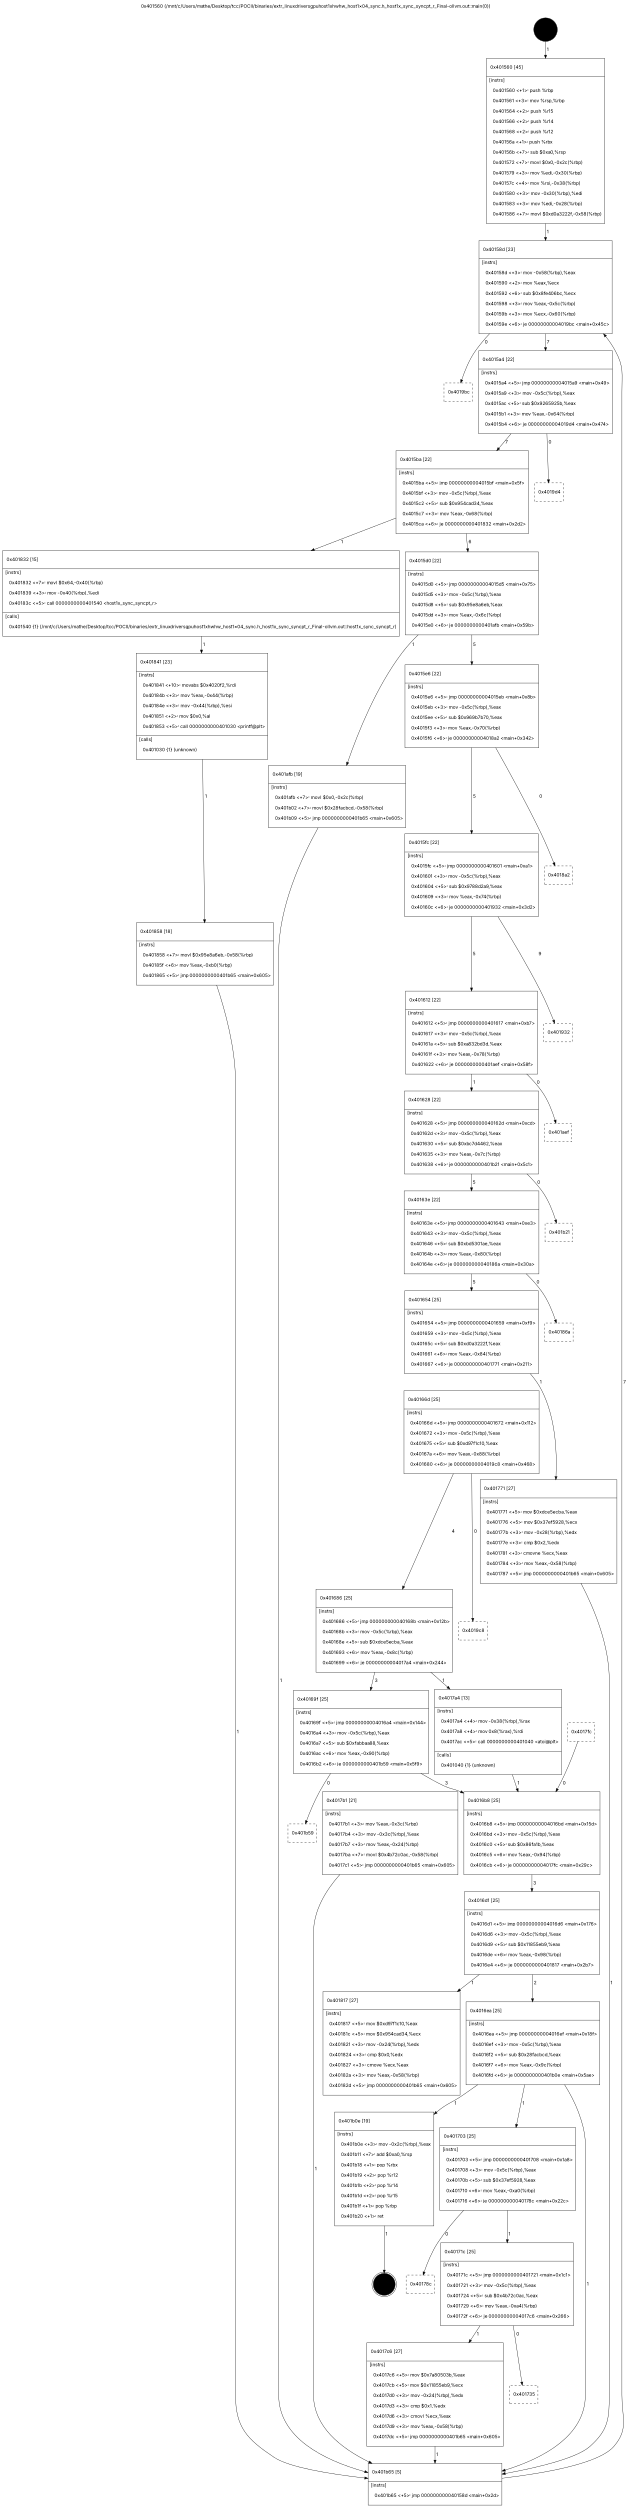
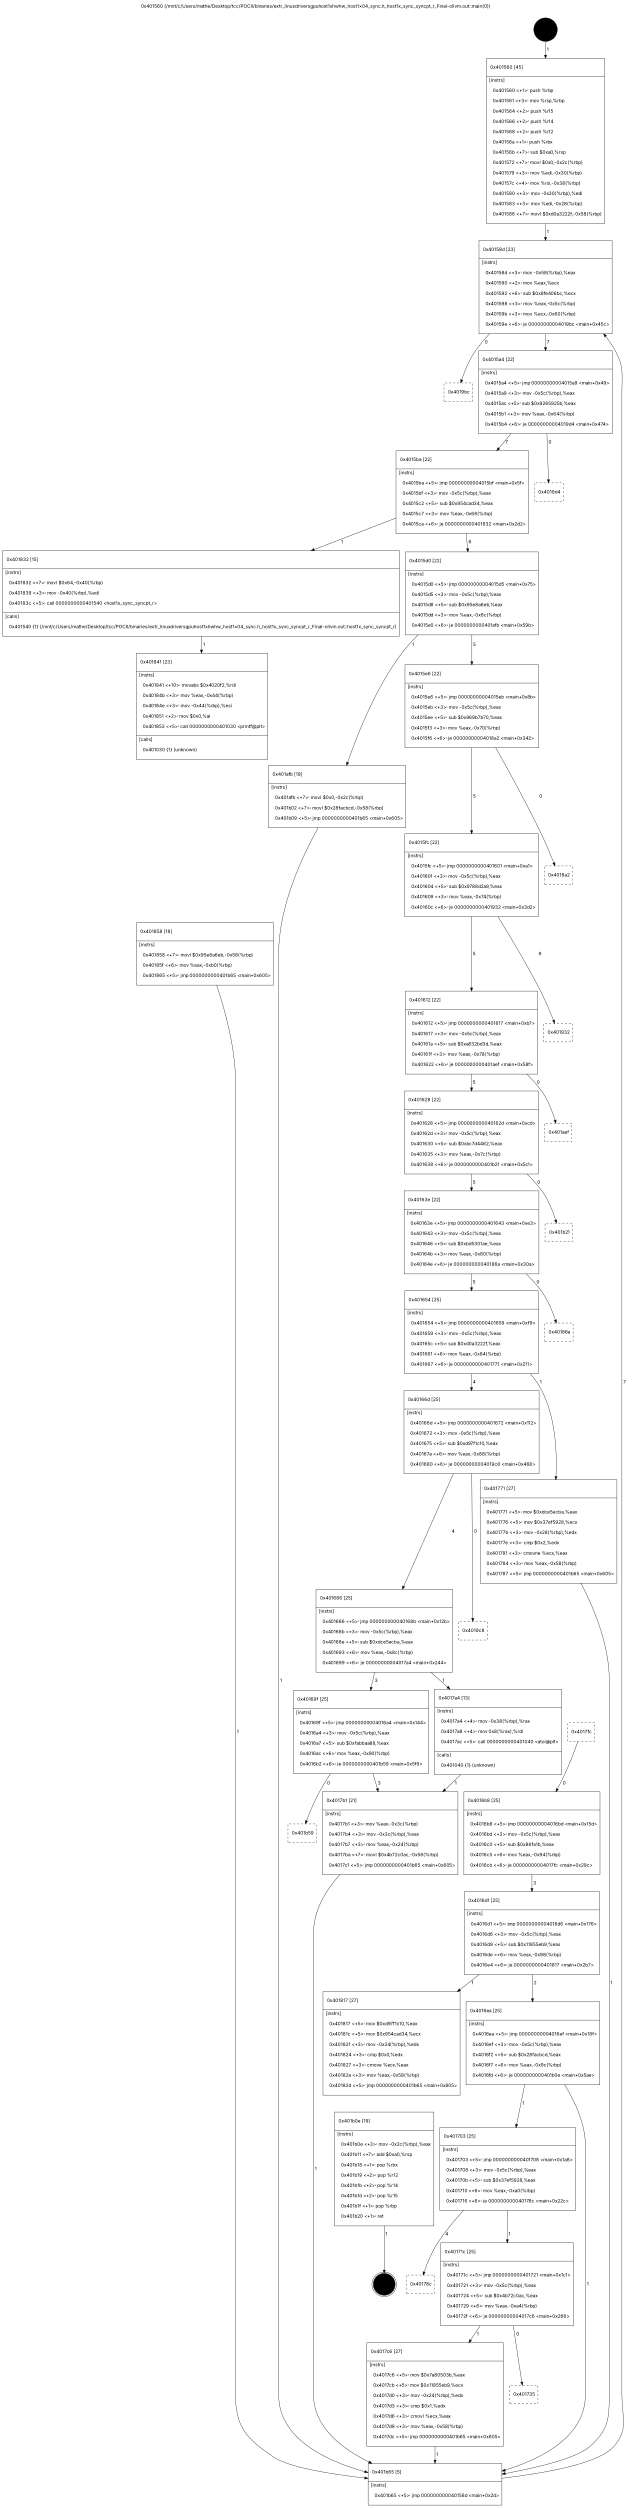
edge "0x401841 [23]" -> "0x401858 [18]": removed, label "1"
edge "0x401612 [22]" -> "0x401628 [22]": label " 1" -> " 5"
edge "0x401654 [25]" -> "0x40166d [25]": added, label "4"
edge "0x4017a4 [13]" -> "0x4016b8 [25]": now "0x4017a4 [13]" -> "0x4017b1 [21]"
edge "0x40169f [25]" -> "0x4016b8 [25]": now "0x40169f [25]" -> "0x4017b1 [21]"
edge "0x4016ea [25]" -> "0x401b0e [19]": removed, label "1"
edge "0x401703 [25]" -> "0x40178c": label " 0" -> " 4"
